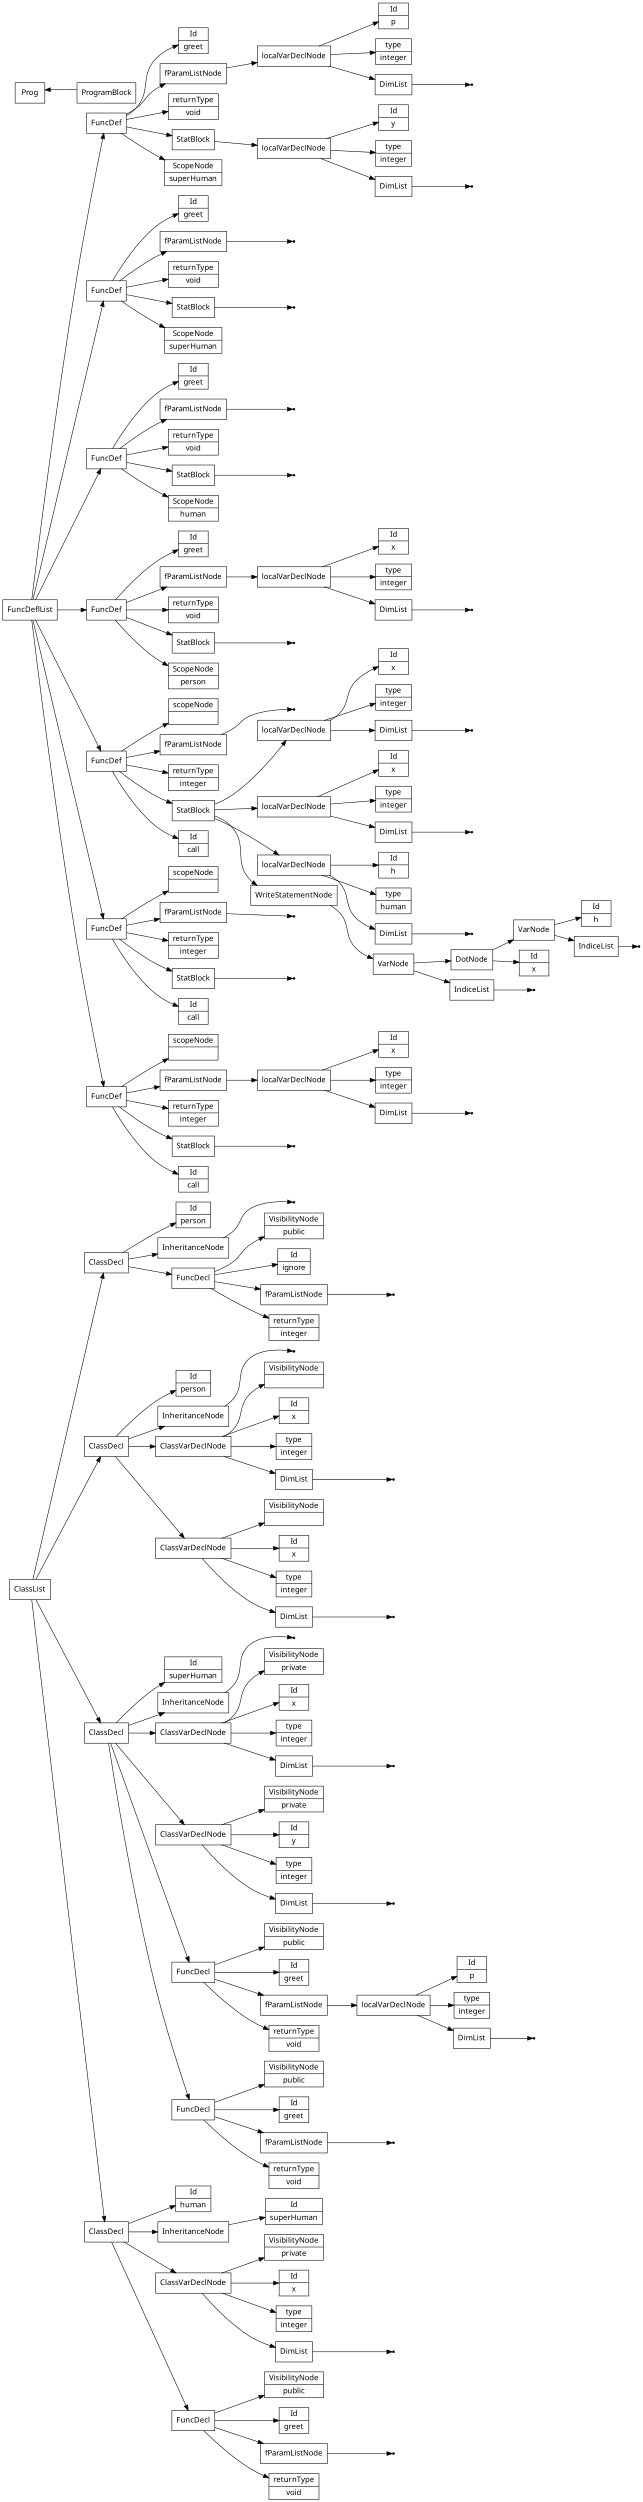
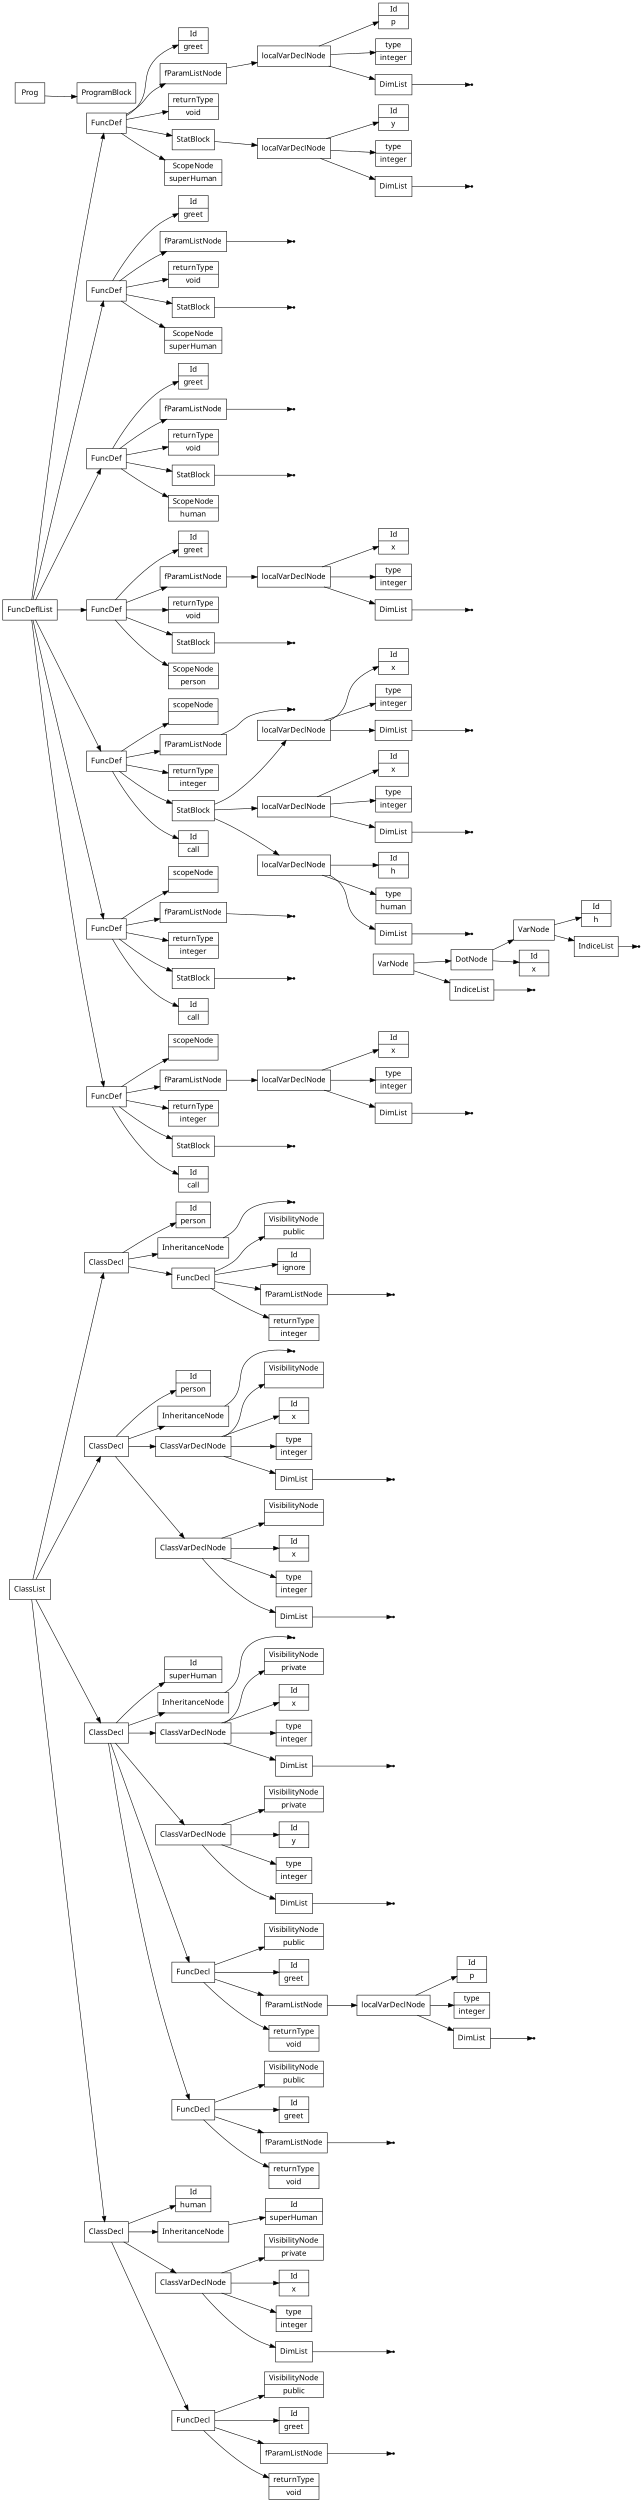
edge "ProgramBlock" -> "Prog": reversed
node "WriteStatementNode": removed
